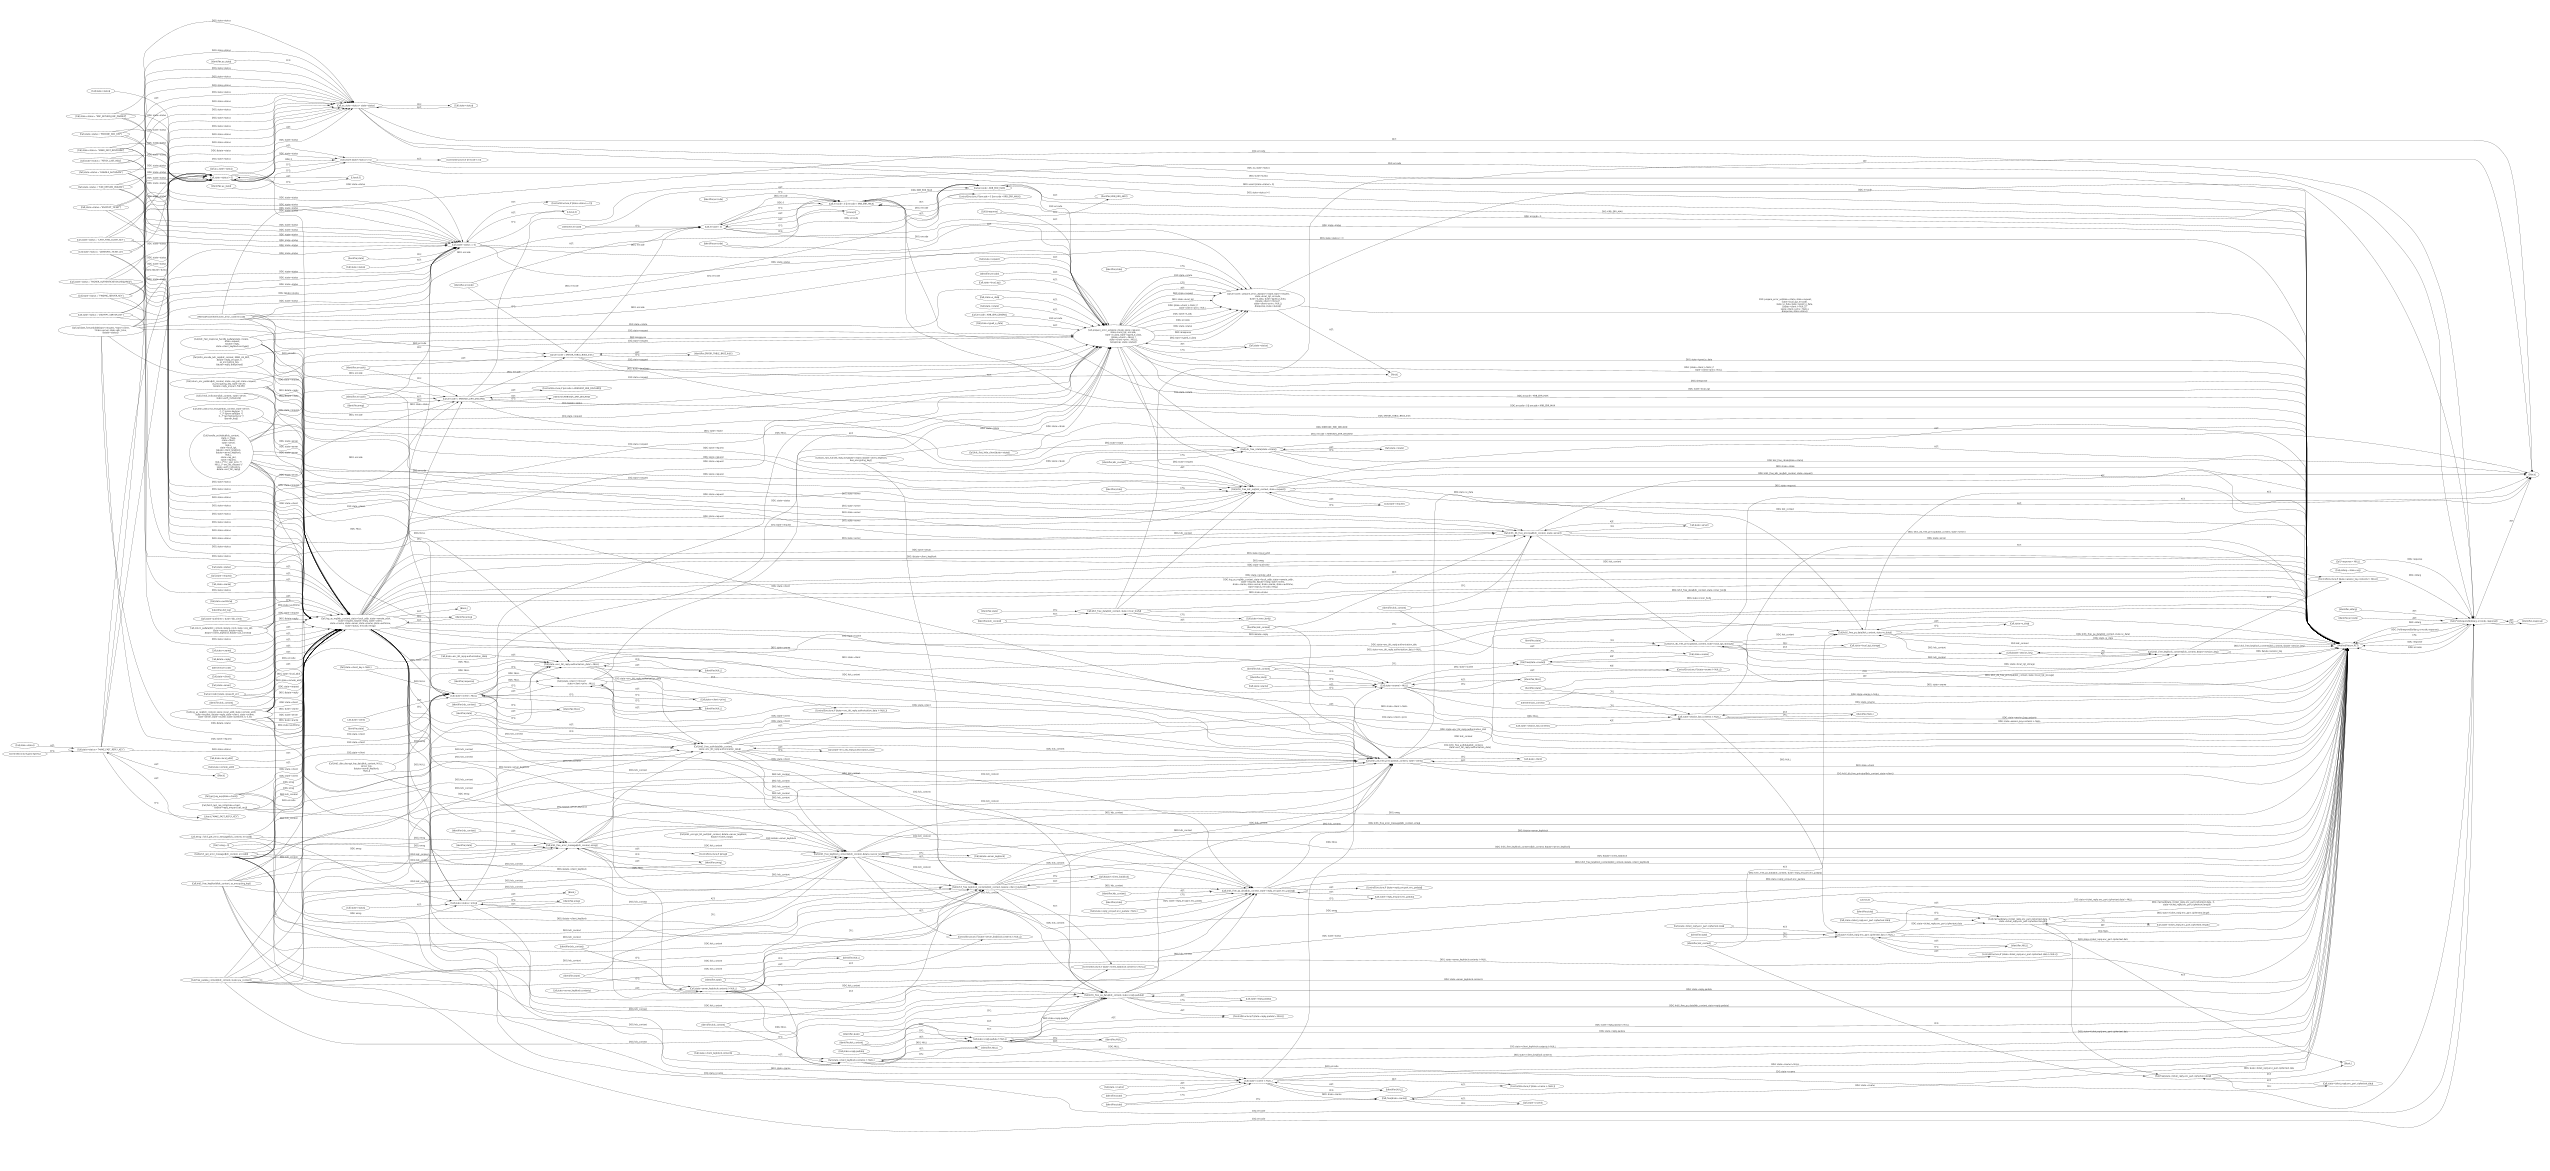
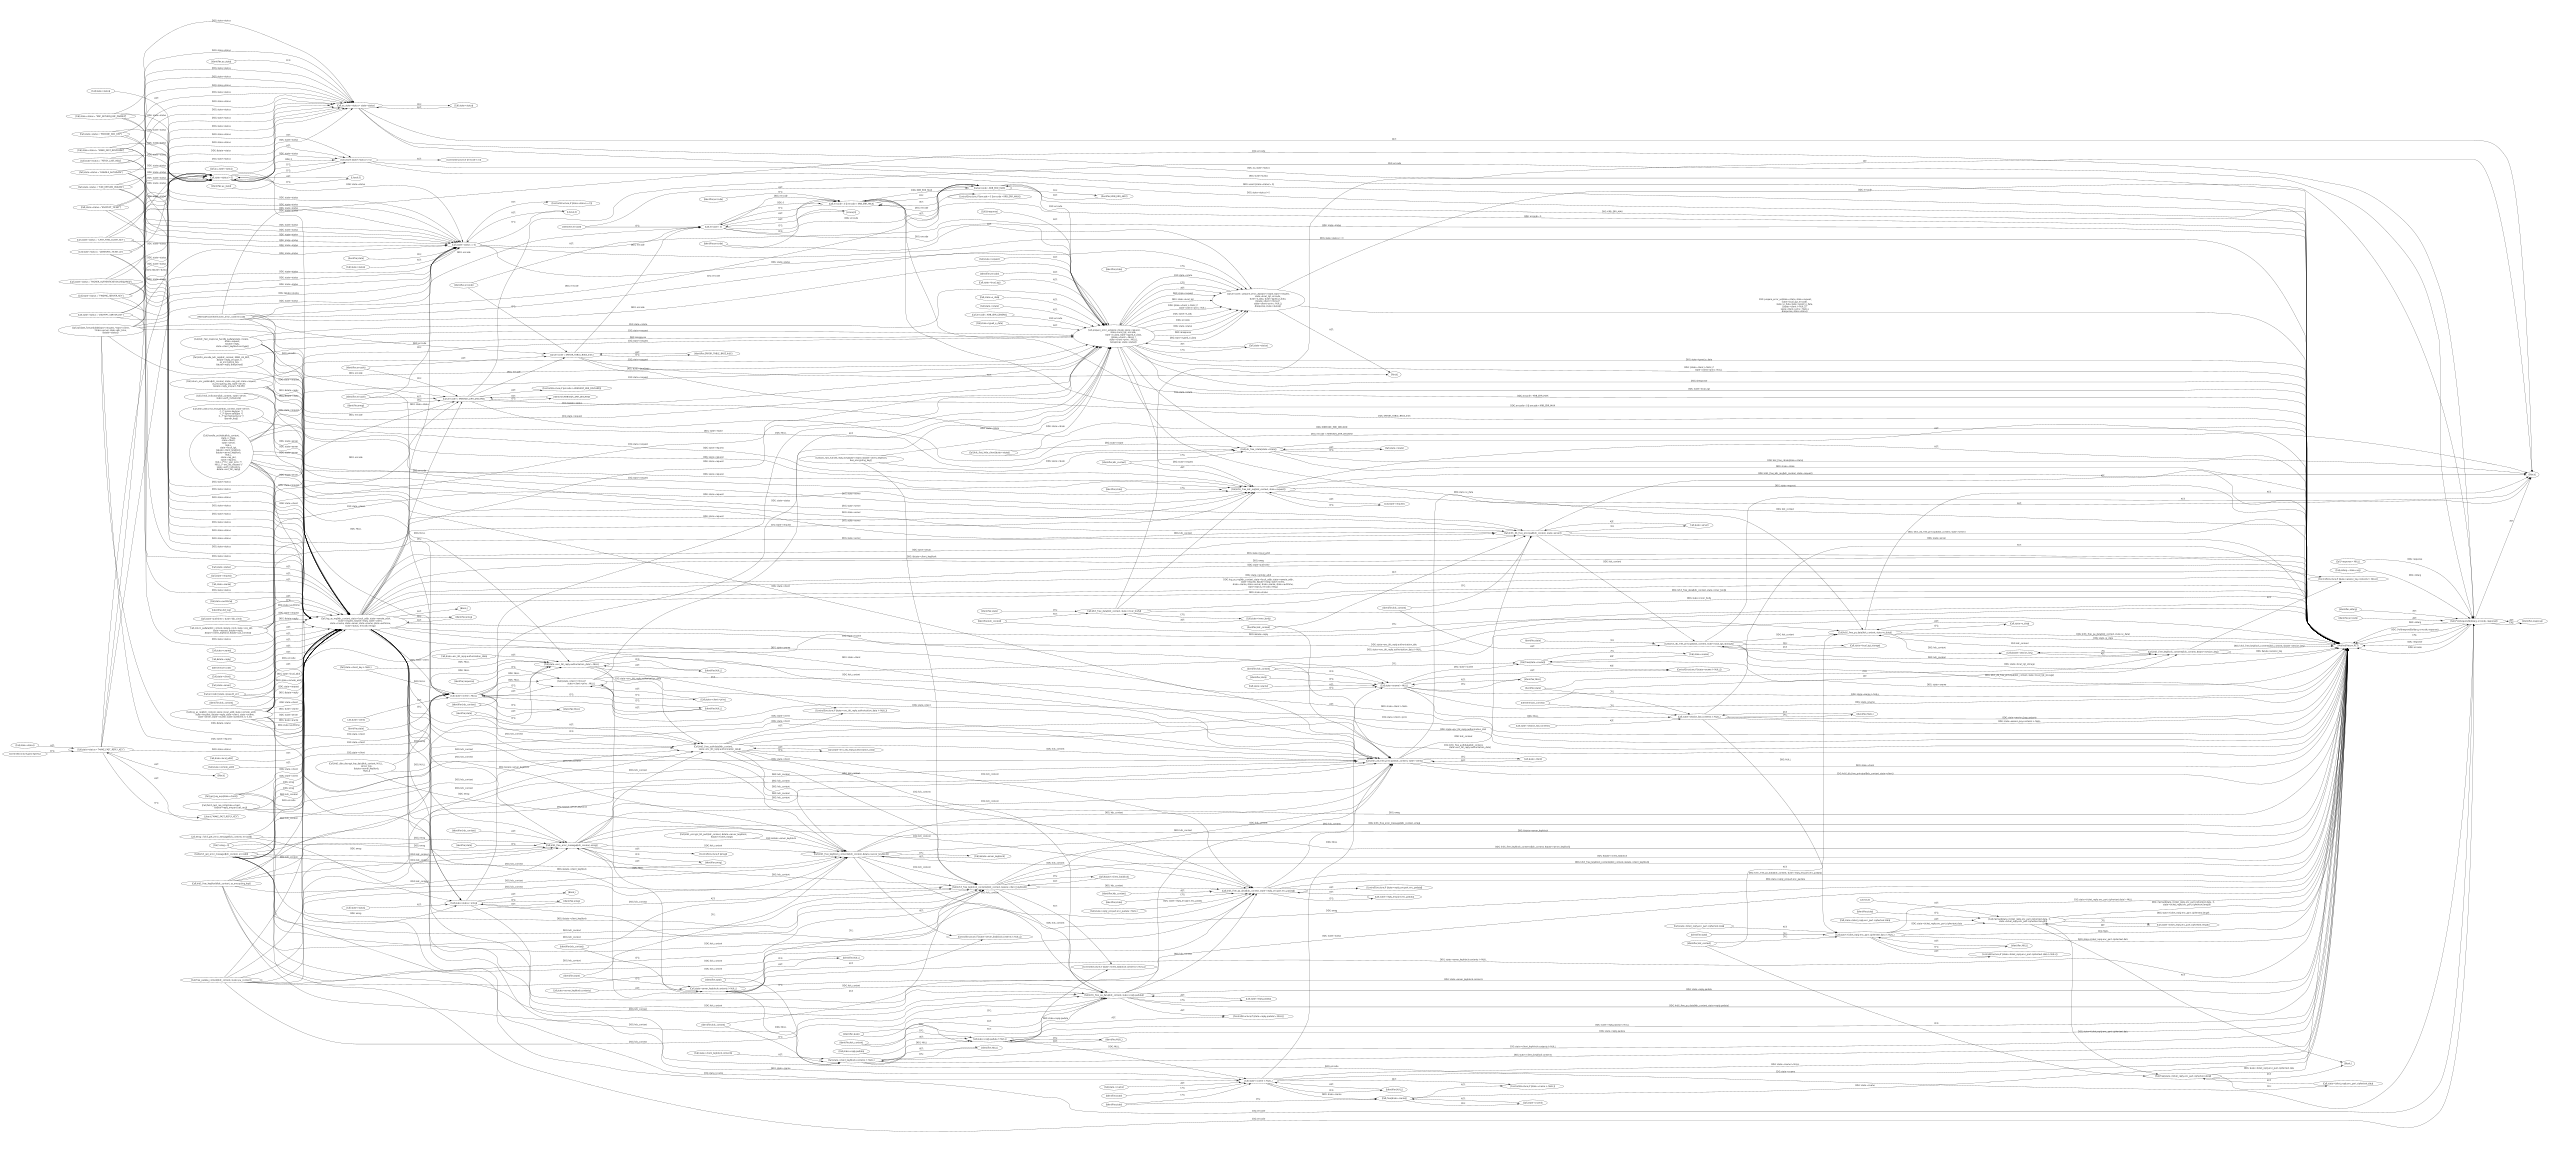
edge "(Call,au_state->status)" -> "(Call,au_state->status = state->status)": now "(Call,au_state->status)" -> "(Call,assert (state->status != 0))"
edge "(Call,errcode < 0 || errcode > KRB_ERR_MAX)" -> "(Call,errcode > KRB_ERR_MAX)": added, label "CFG:"
edge "(Call,&response)" -> "(Identifier,KRB_ERR_MAX)": now "(Call,errcode > KRB_ERR_MAX)" -> "(Identifier,KRB_ERR_MAX)"
